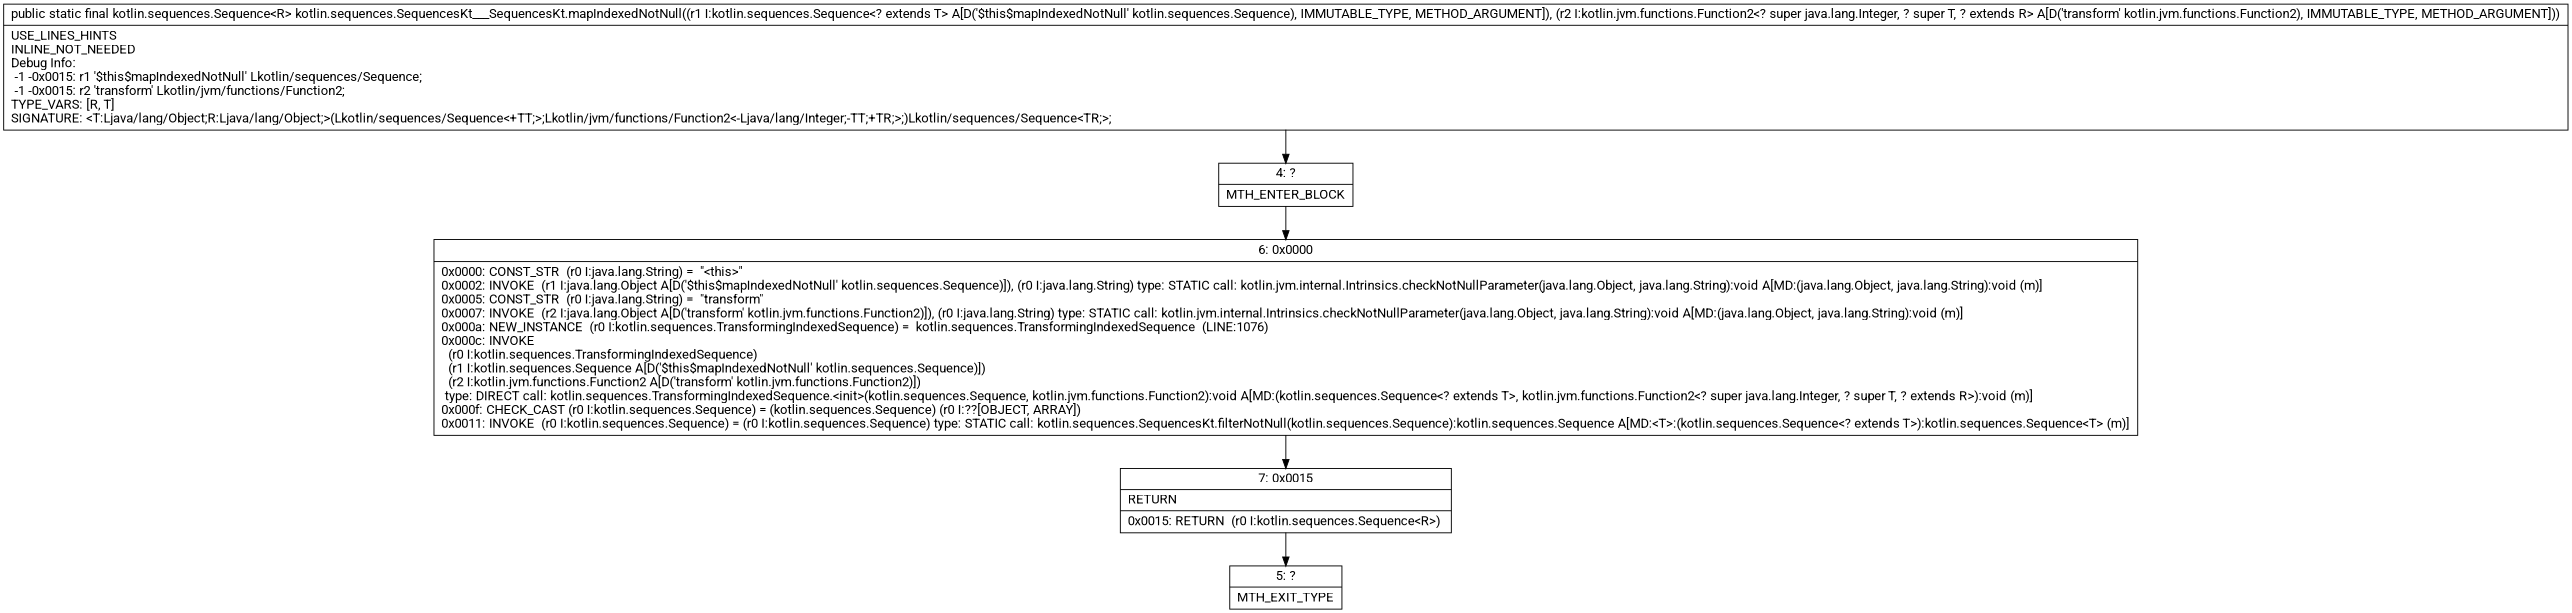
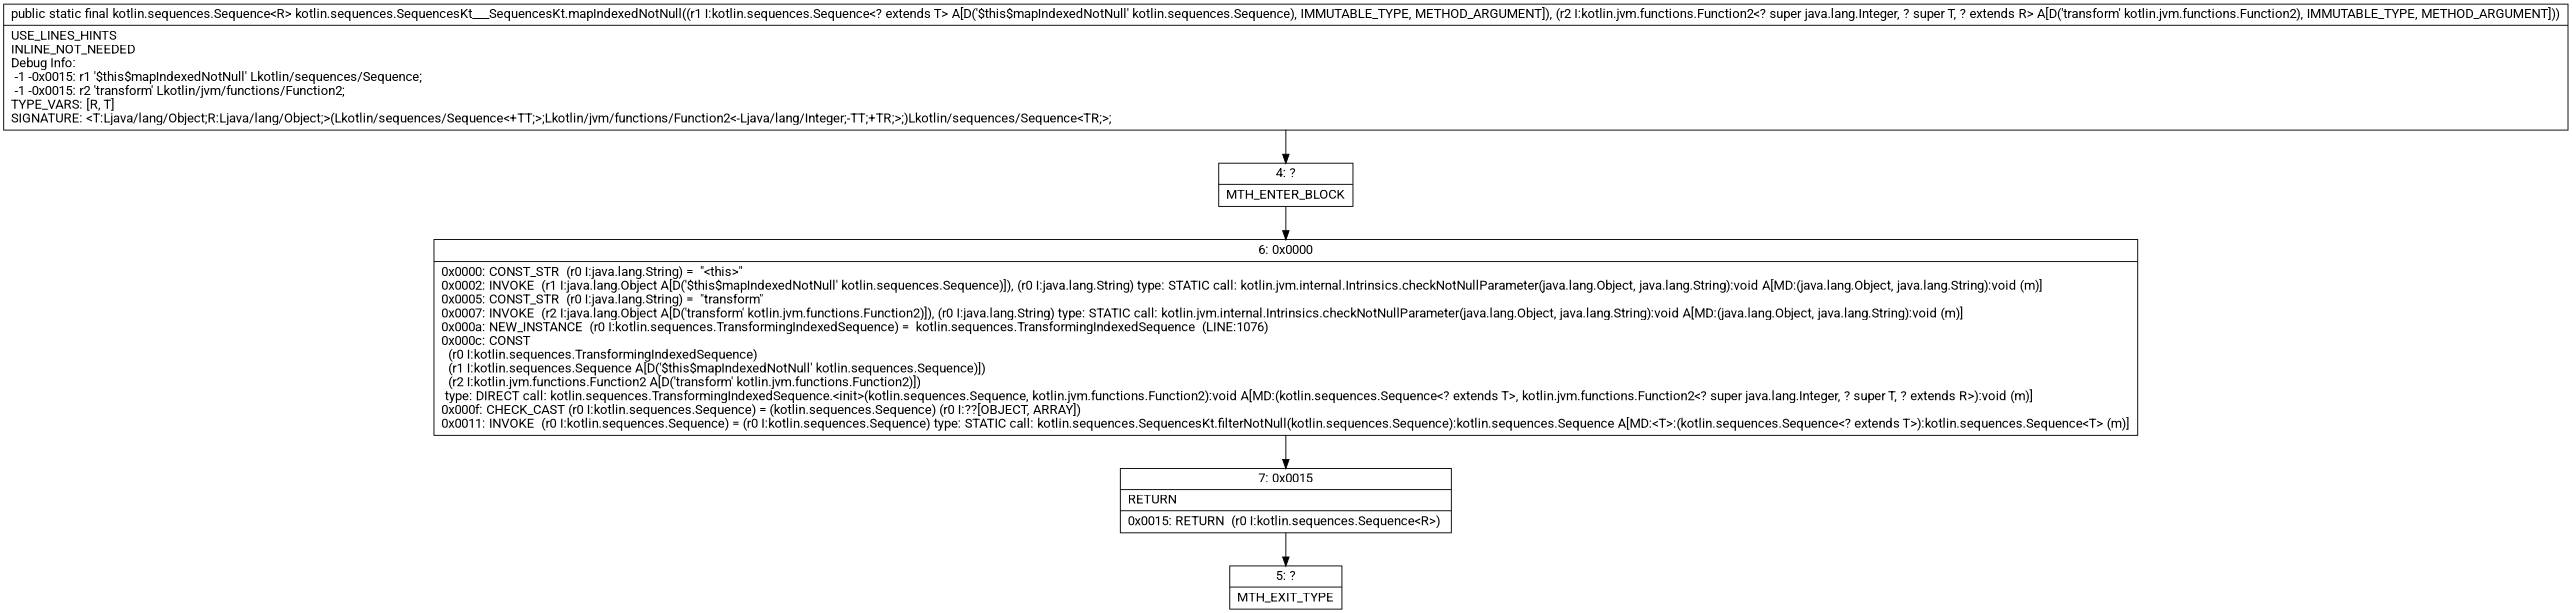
node "6: 0x0000": text "0x000c: INVOKE" -> "0x000c: CONST"
